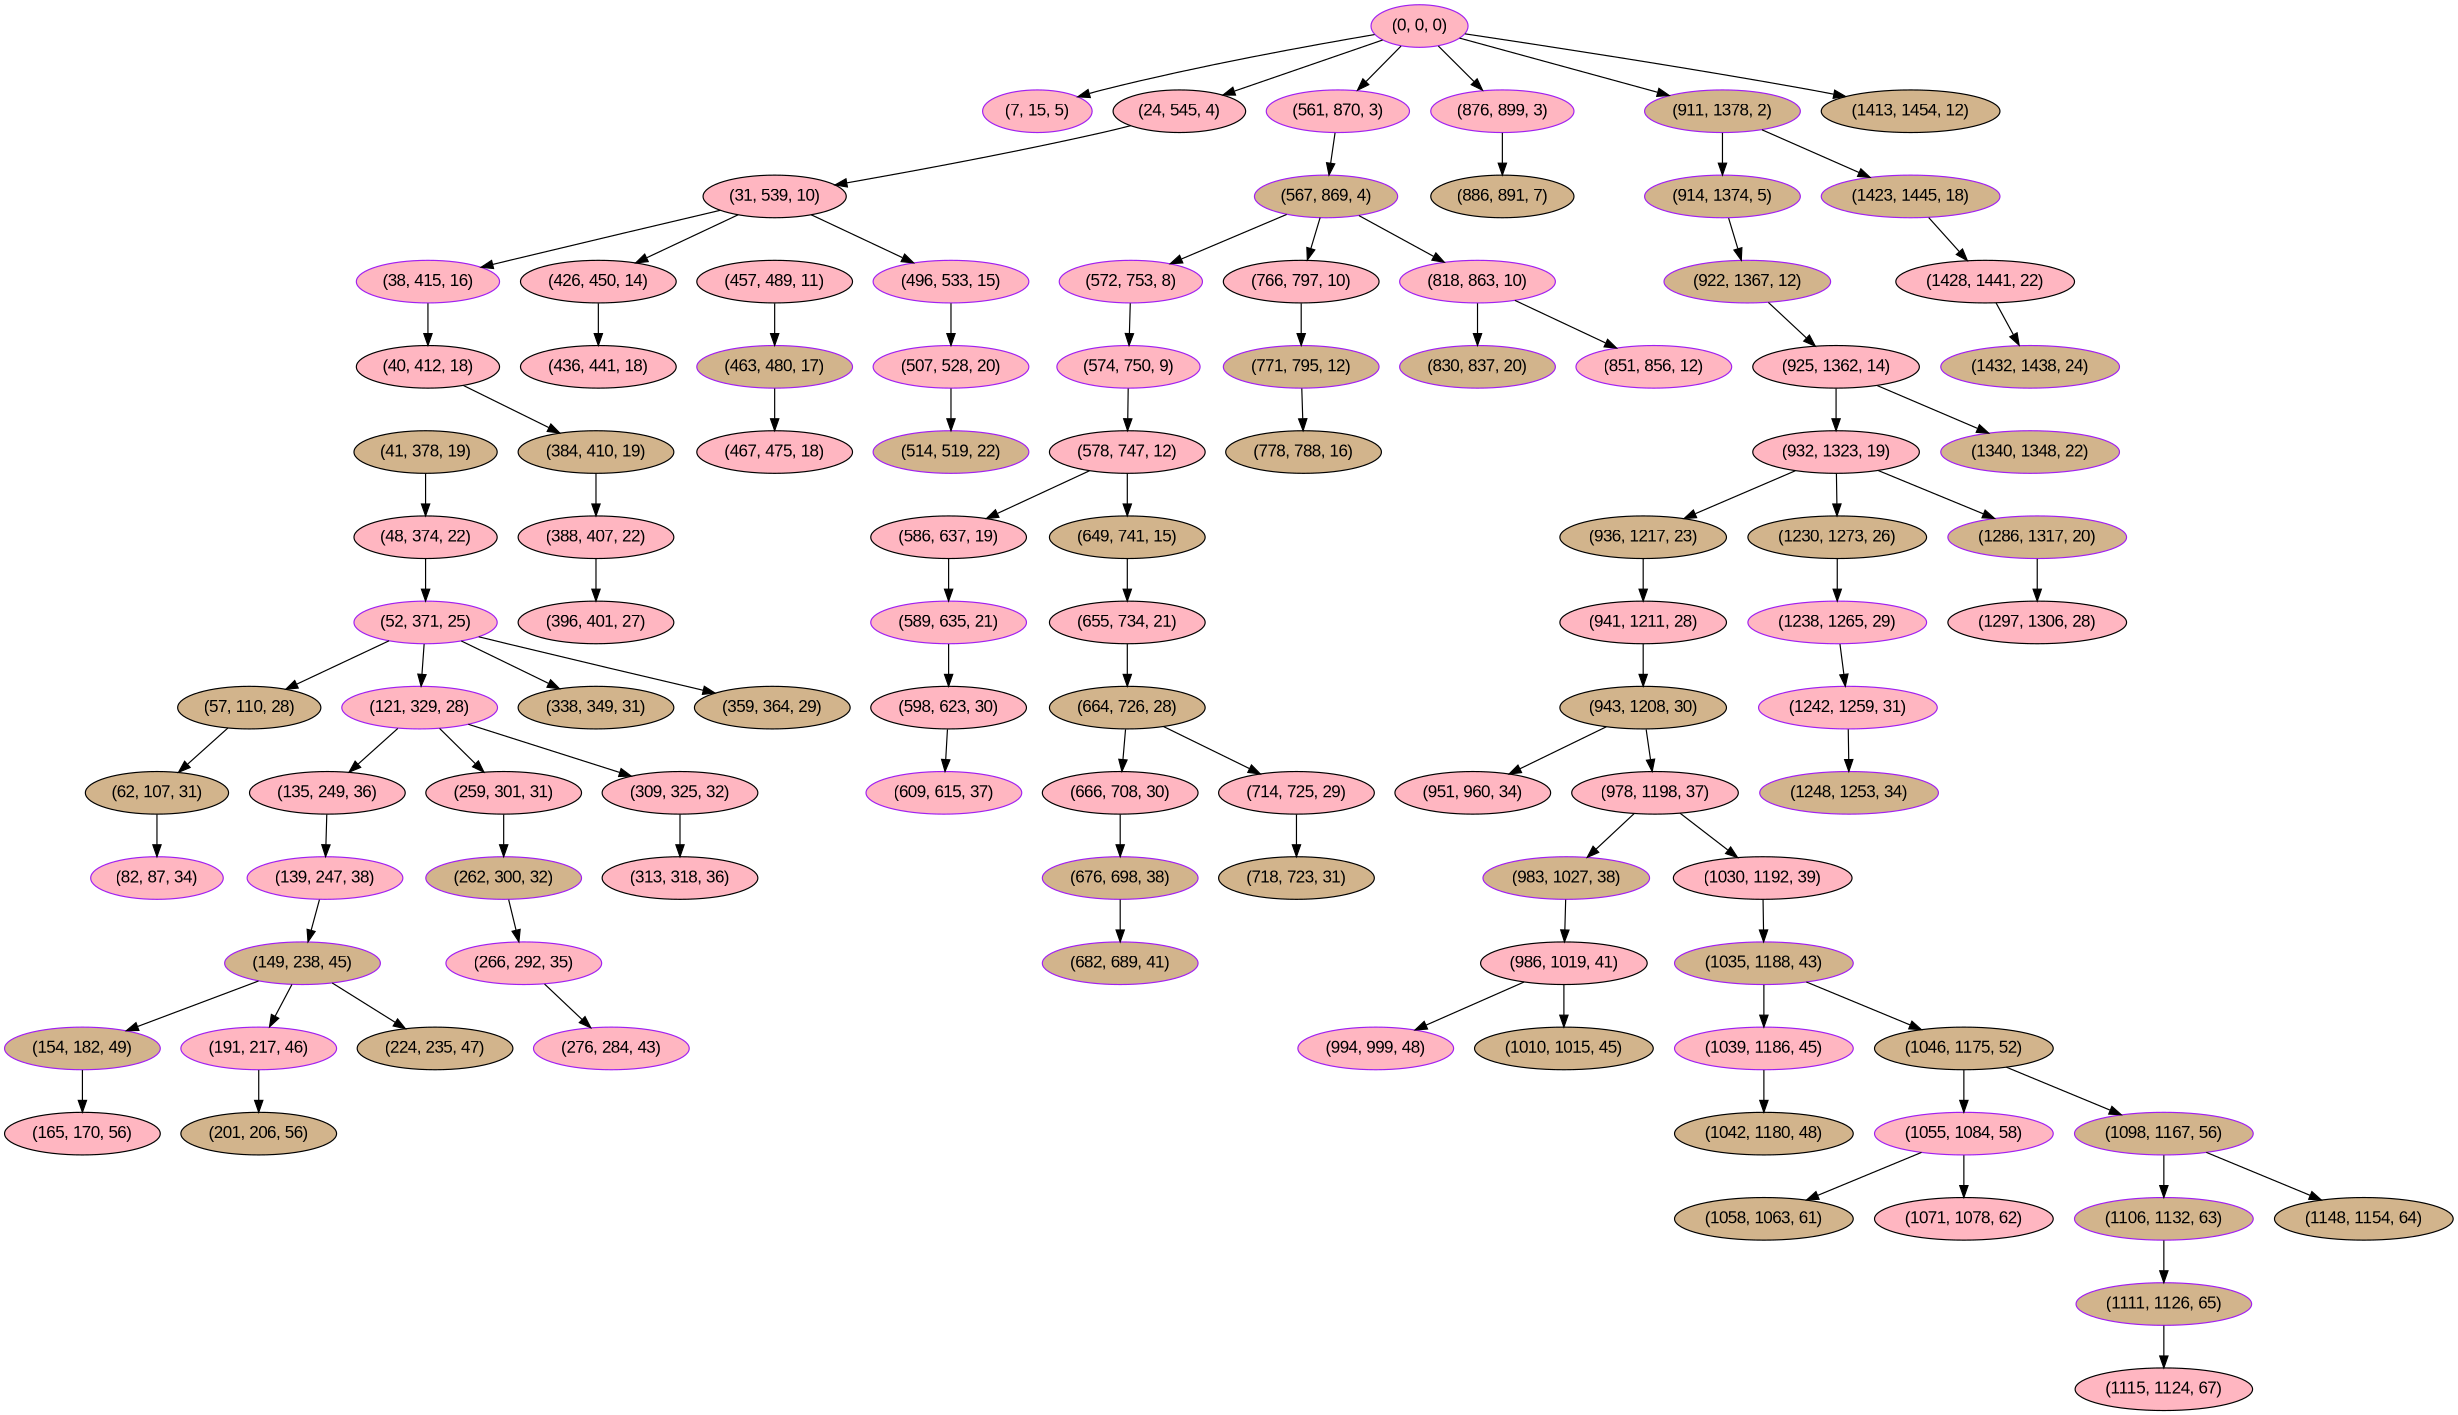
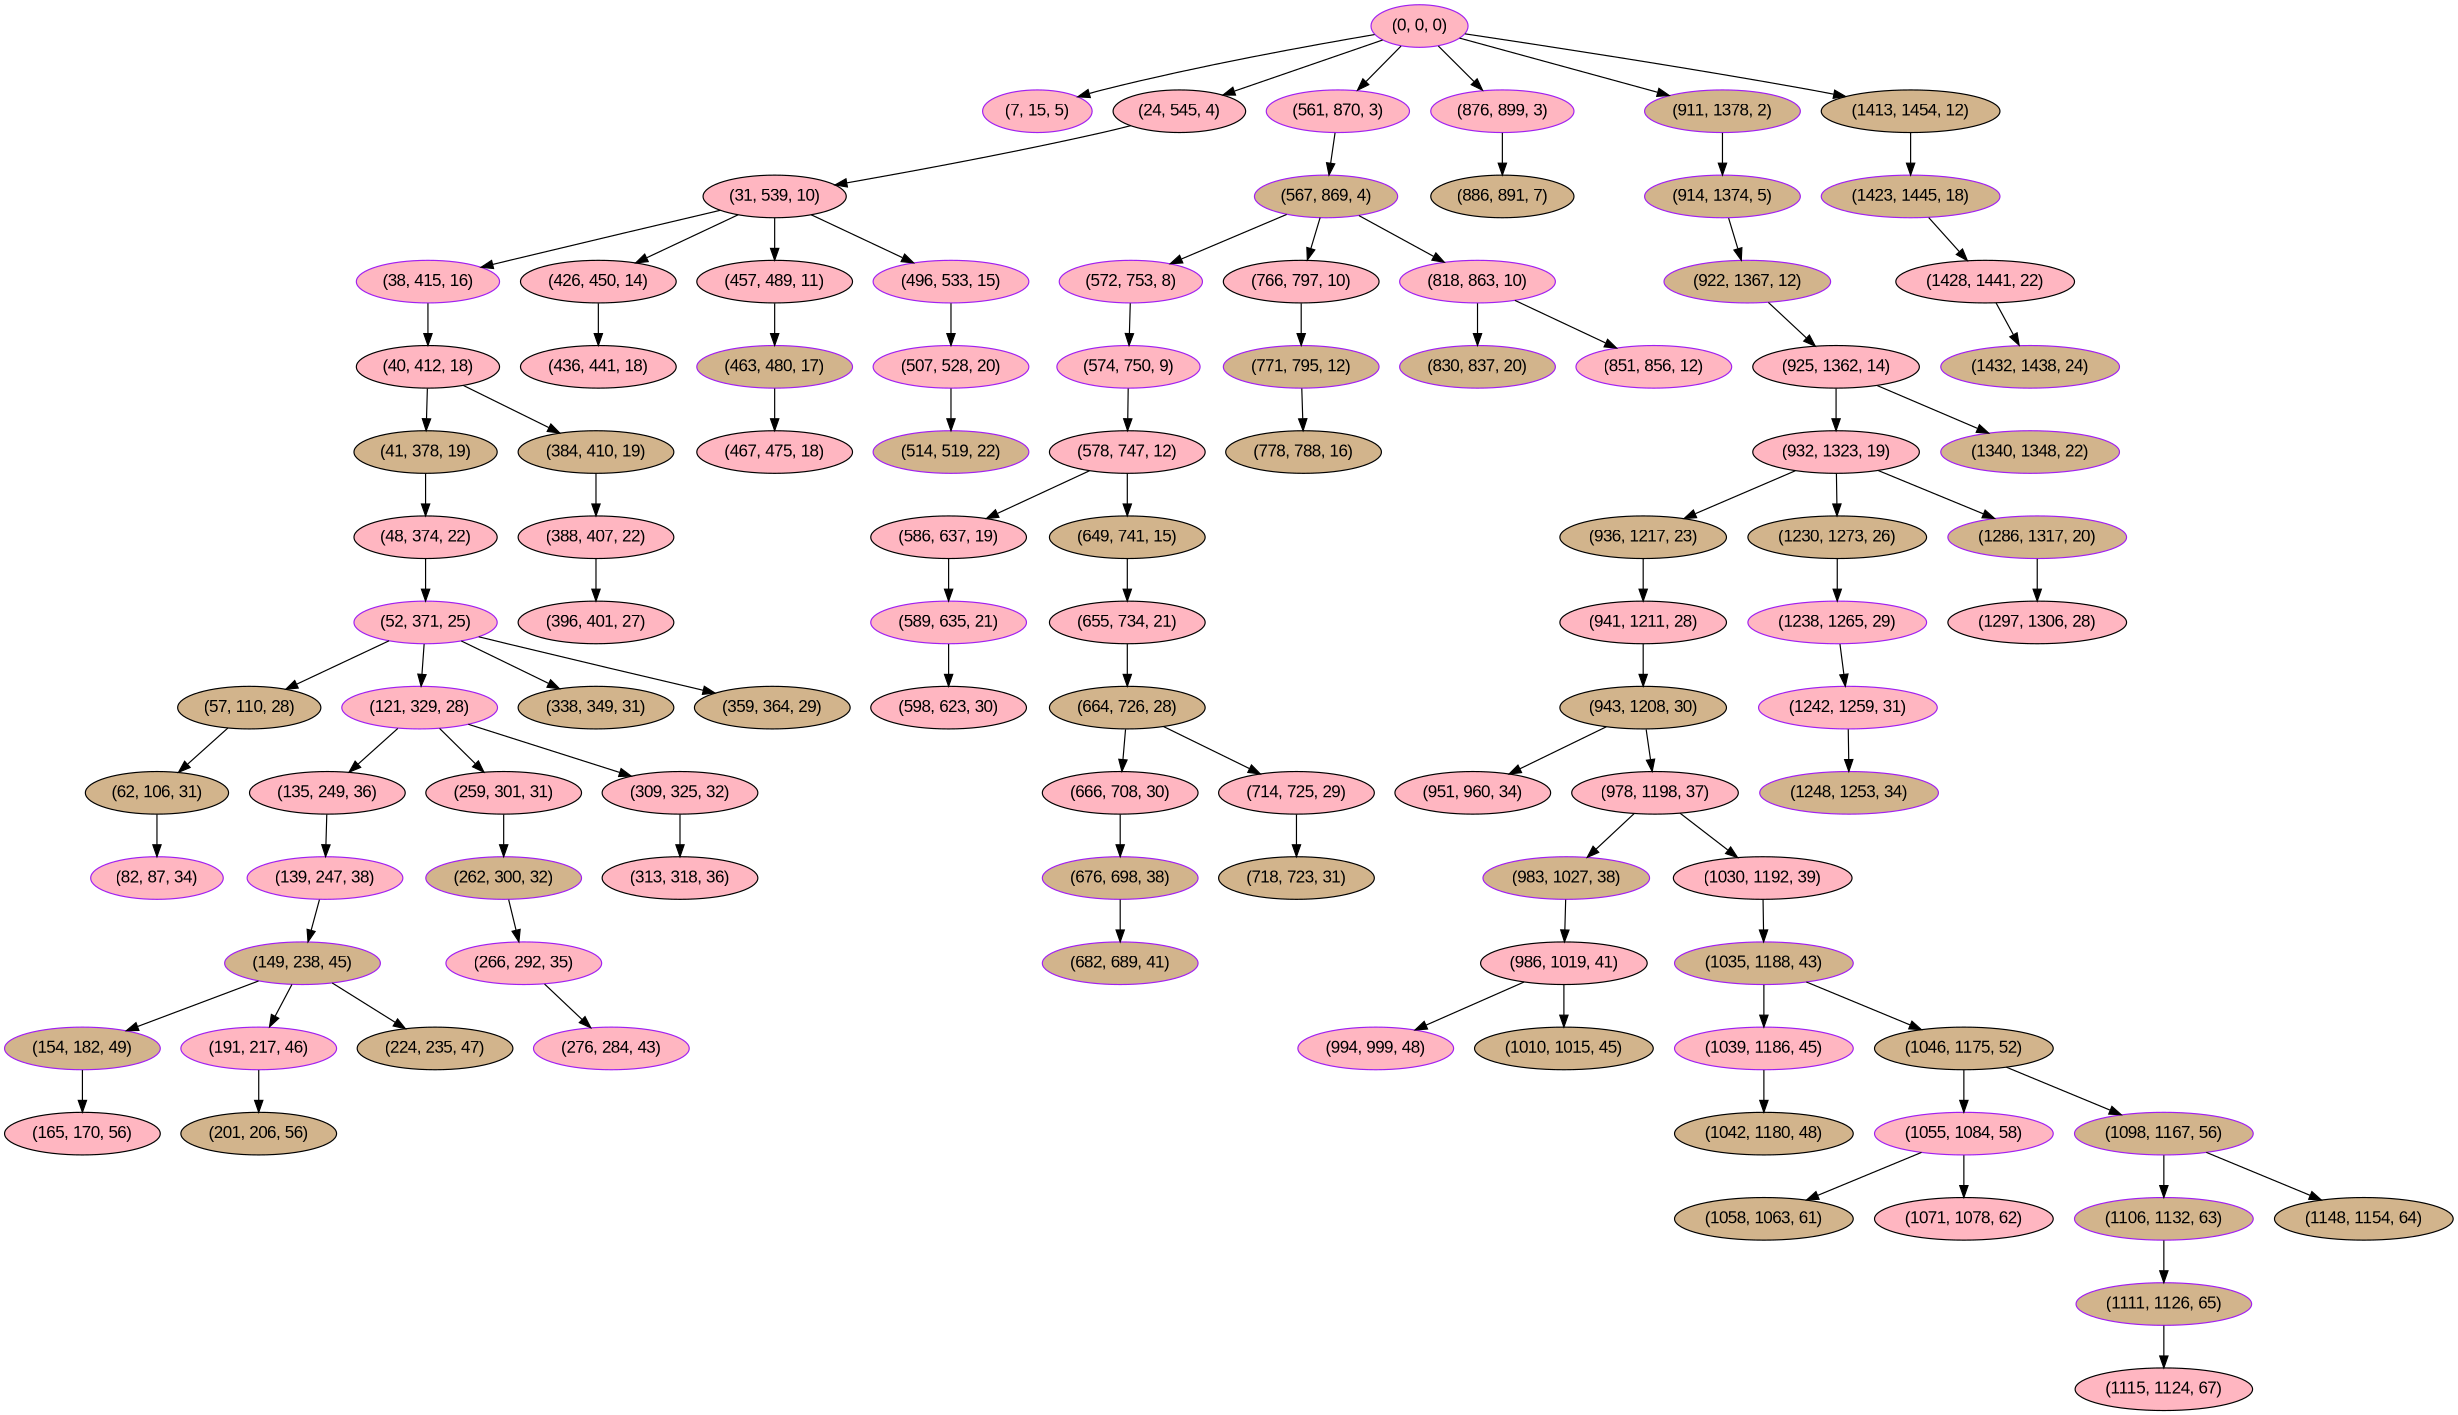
edge "(911, 1378, 2)" -> "(1423, 1445, 18)": now "(1413, 1454, 12)" -> "(1423, 1445, 18)"
edge "(31, 539, 10)" -> "(457, 489, 11)": added
edge "(40, 412, 18)" -> "(41, 378, 19)": added
node "(62, 107, 31)": label "(62, 107, 31)" -> "(62, 106, 31)"
node "(609, 615, 37)": removed
